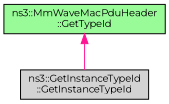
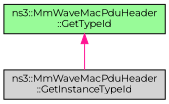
node "ns3::GetInstanceTypeId ::GetInstanceTypeId": label "ns3::GetInstanceTypeId ::GetInstanceTypeId" -> "ns3::MmWaveMacPduHeader ::GetInstanceTypeId"
